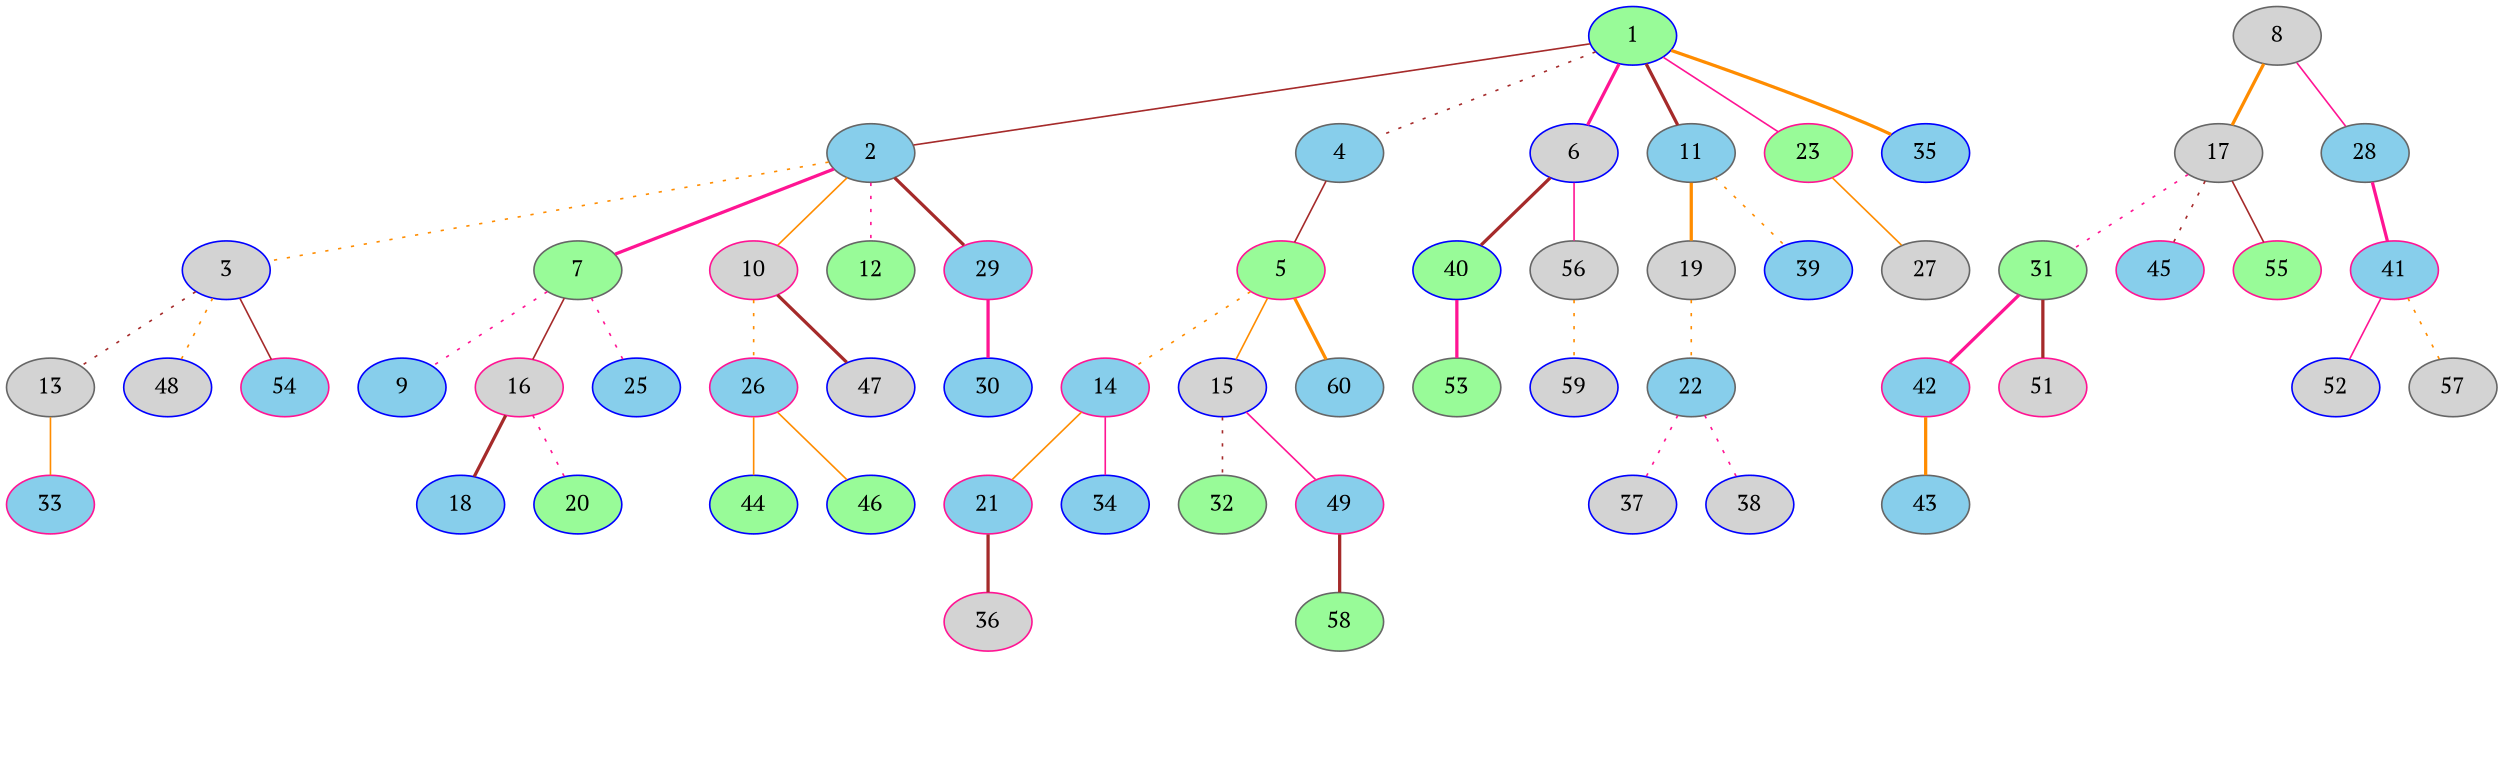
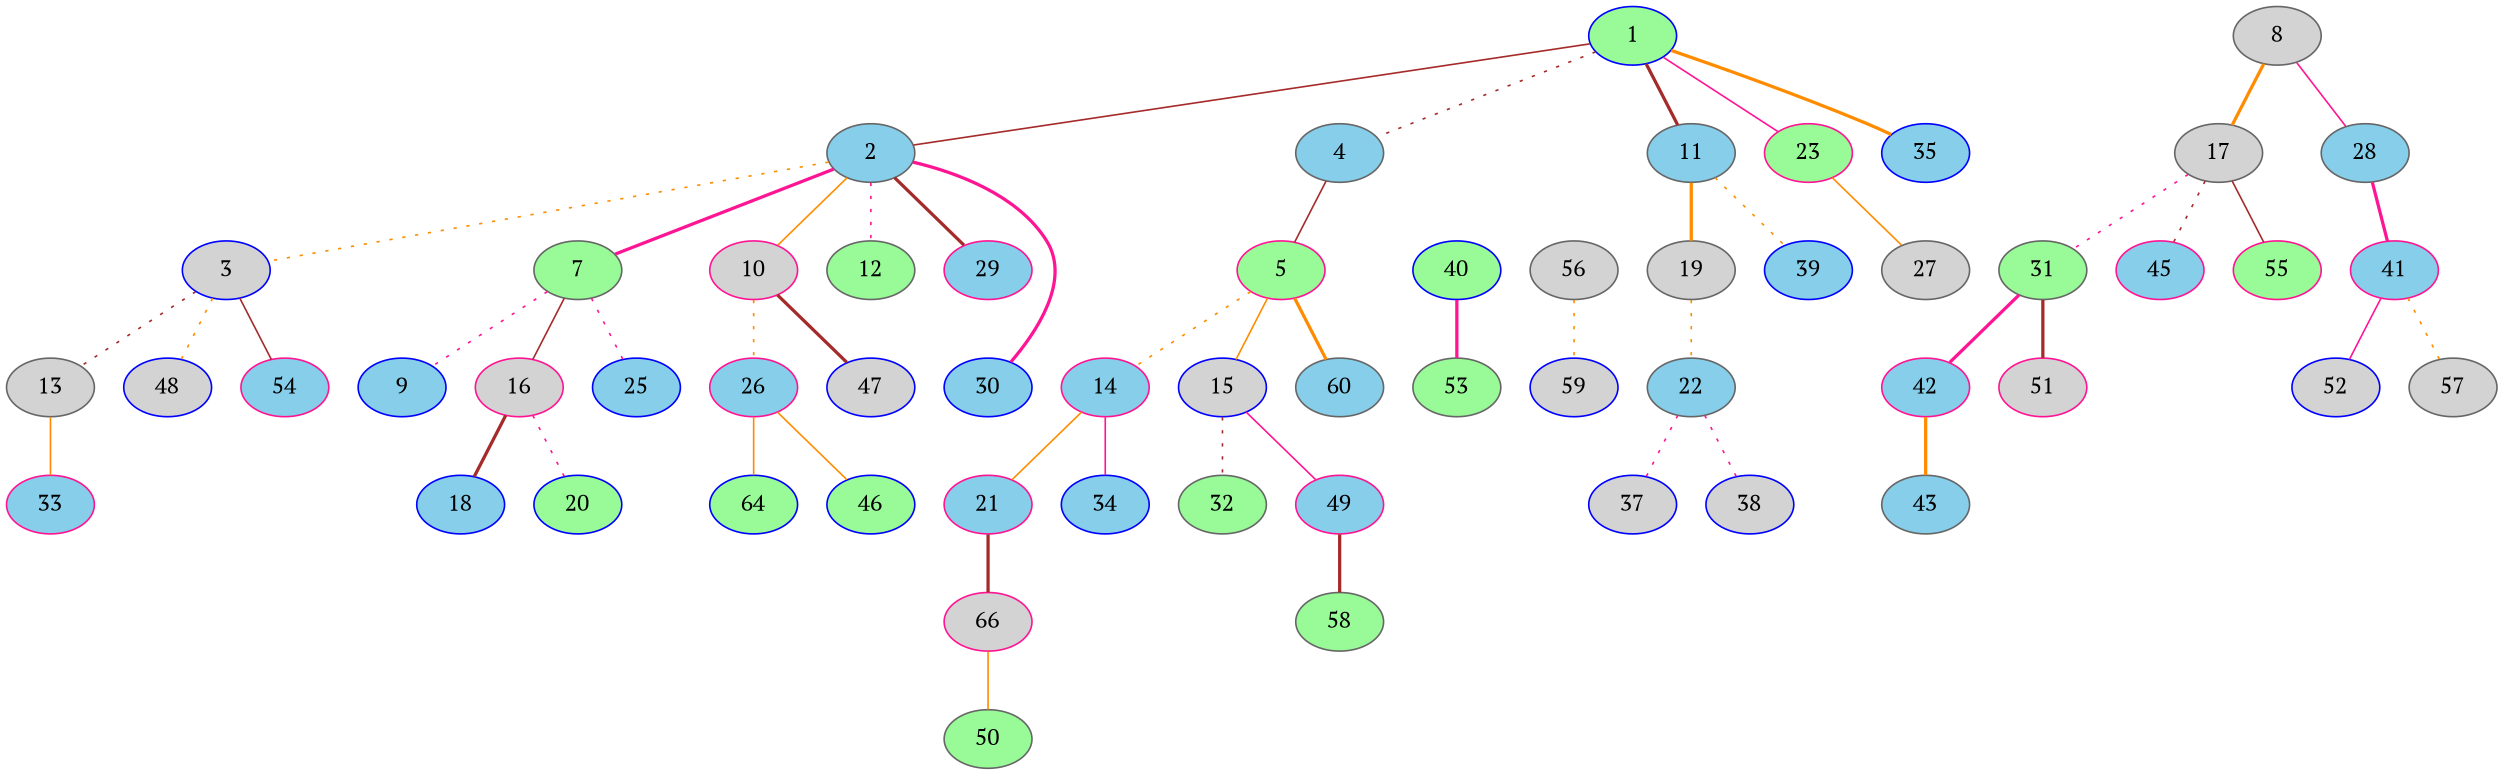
node "6": removed
edge "29" -- "30": now "2" -- "30"
node "44": label "44" -> "64"
node "36": label "36" -> "66"
node "50": added
